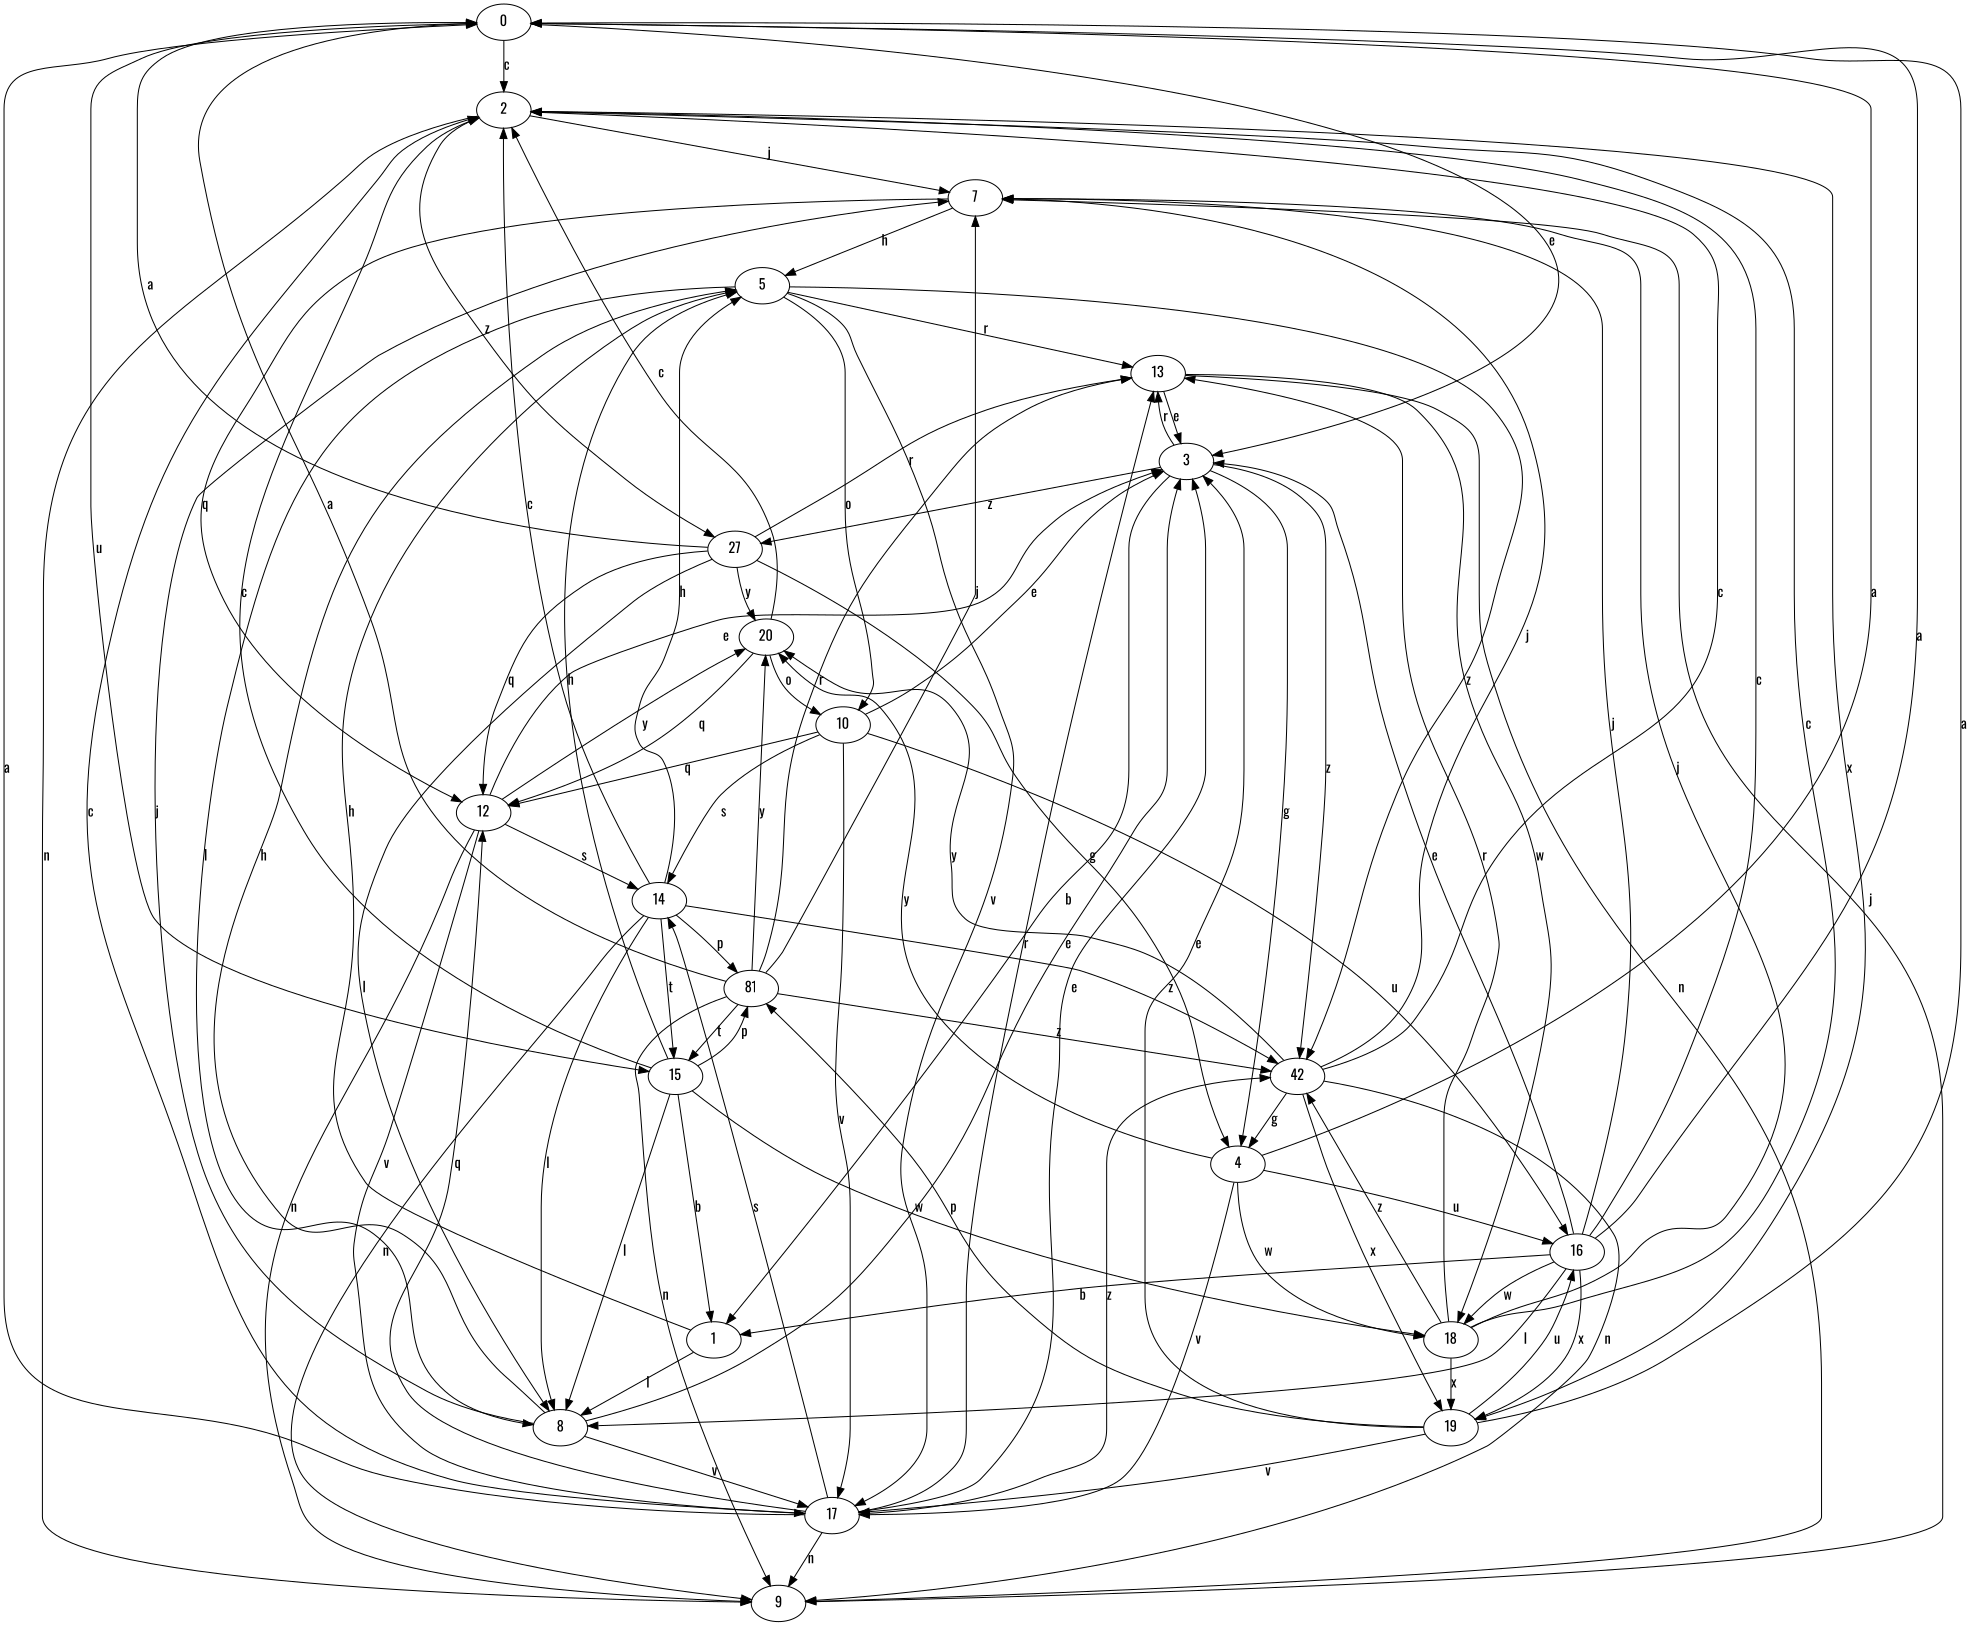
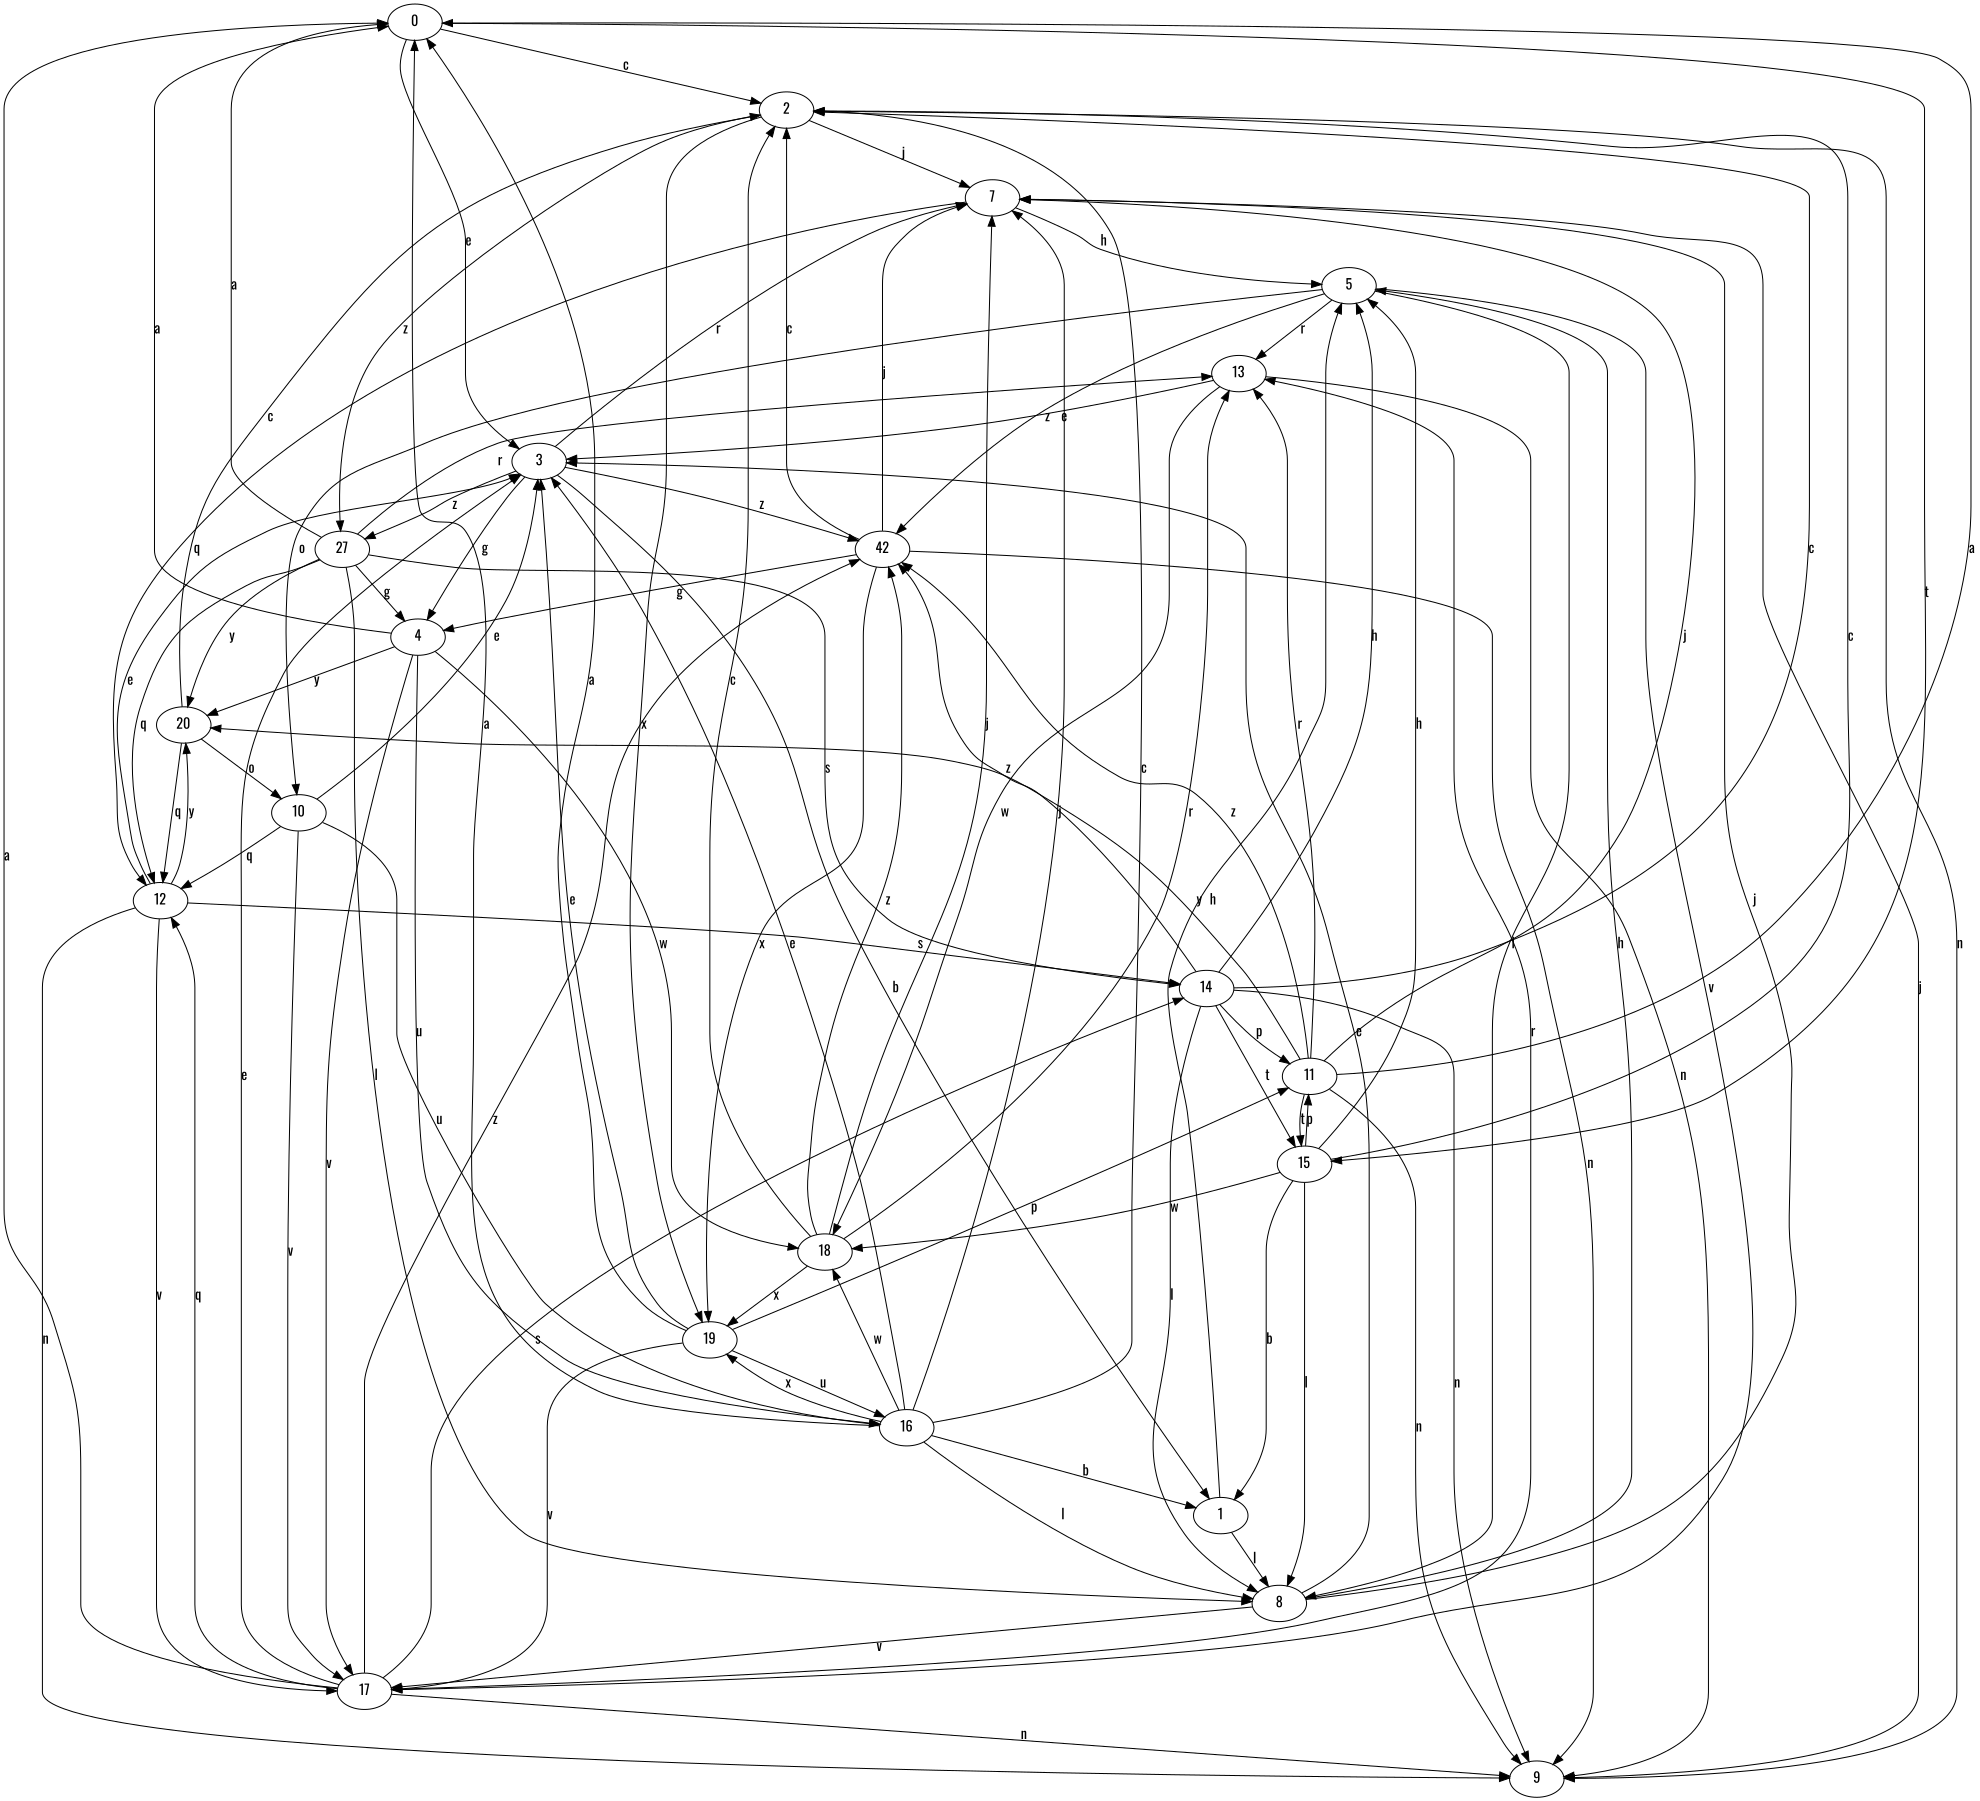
edge "3" -> "13": now "3" -> "7"
edge "0" -> "15": label "u" -> "t"
edge "10" -> "14": now "27" -> "14"
edge "42" -> "20": removed, label "y"
edge "17" -> "2": removed, label "c"
node "81": label "81" -> "11"
